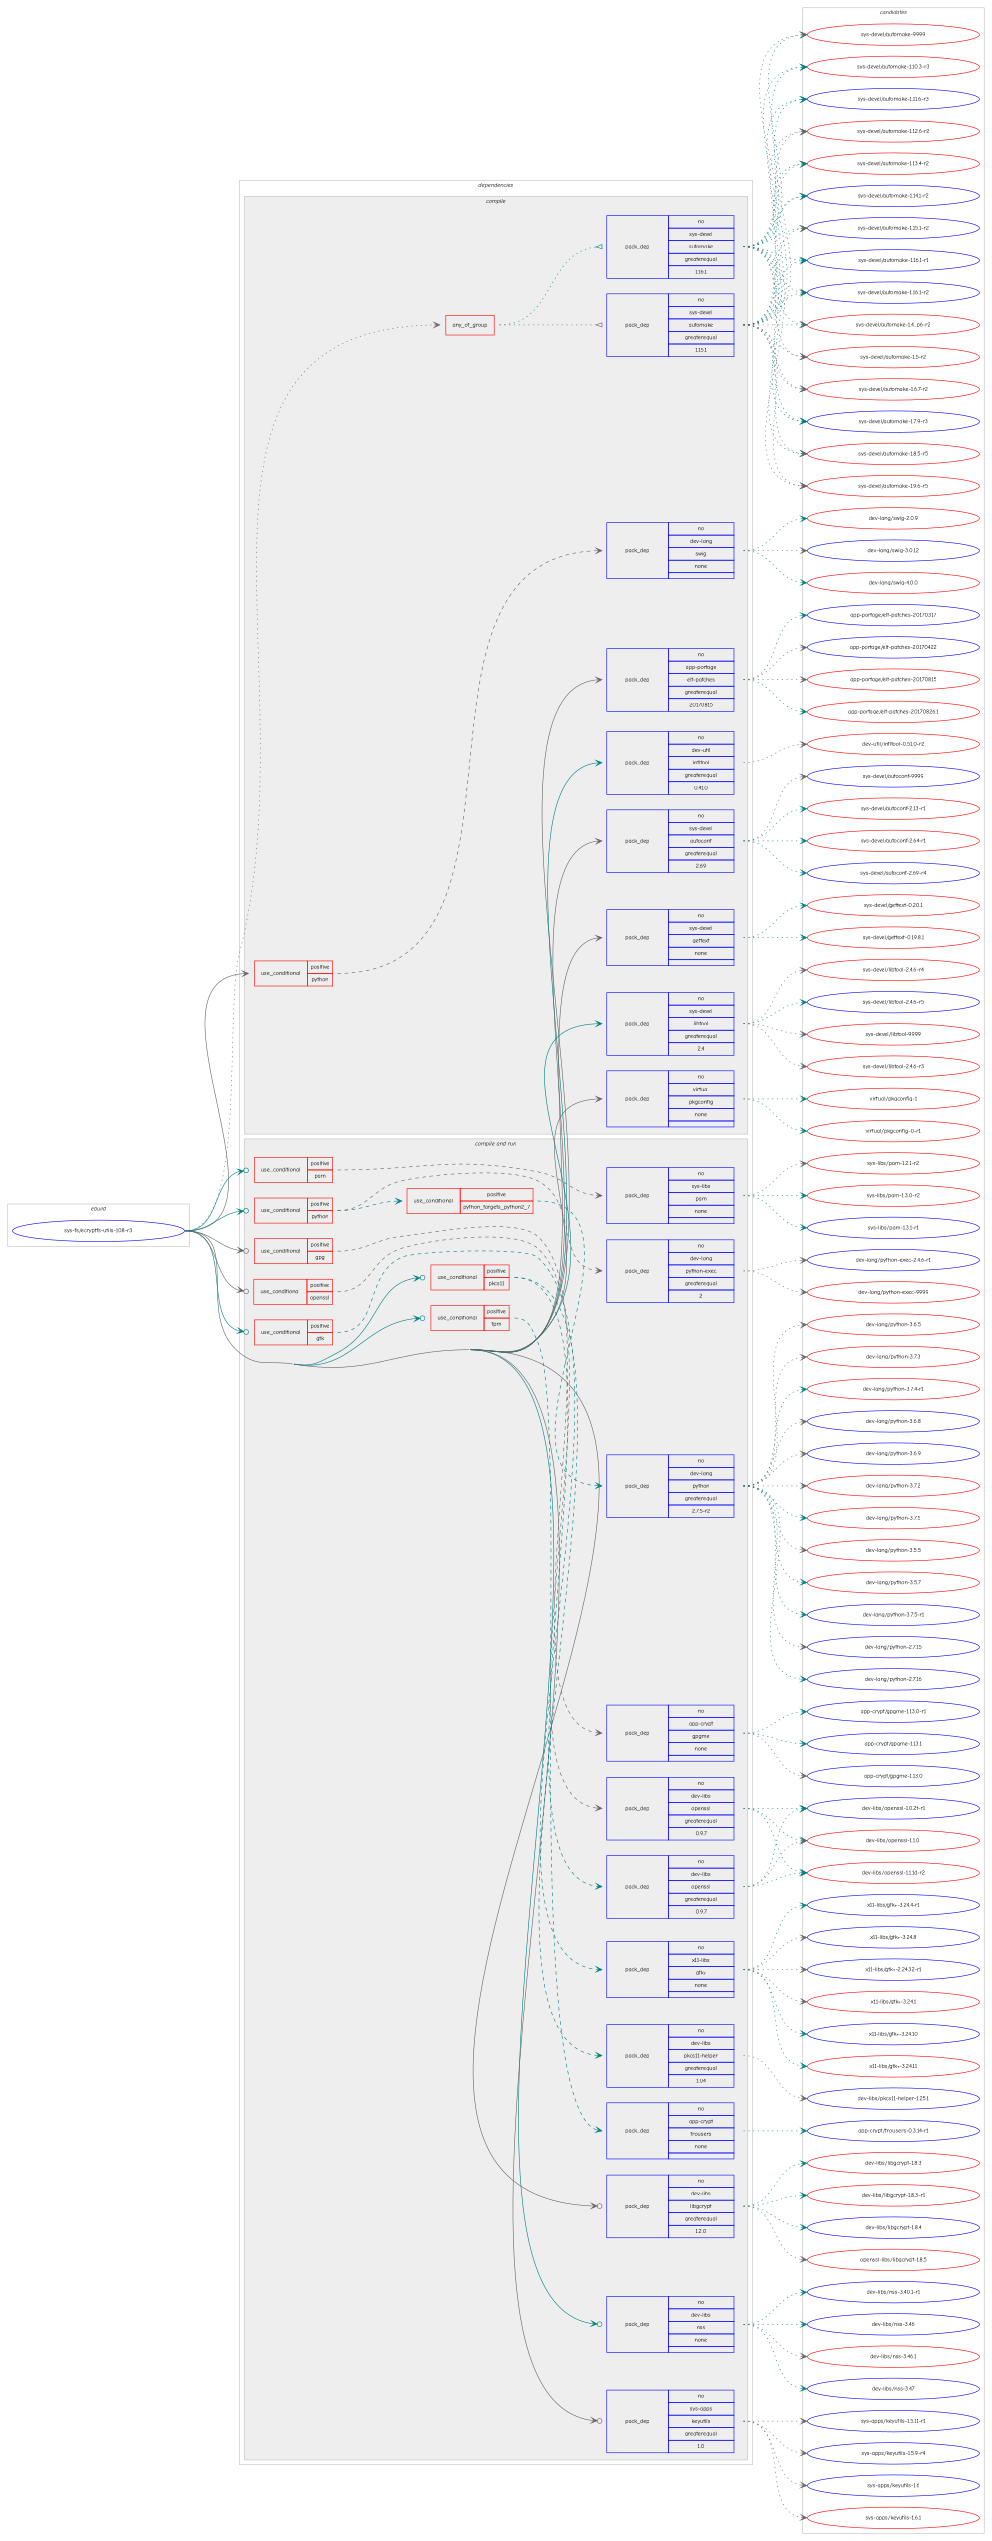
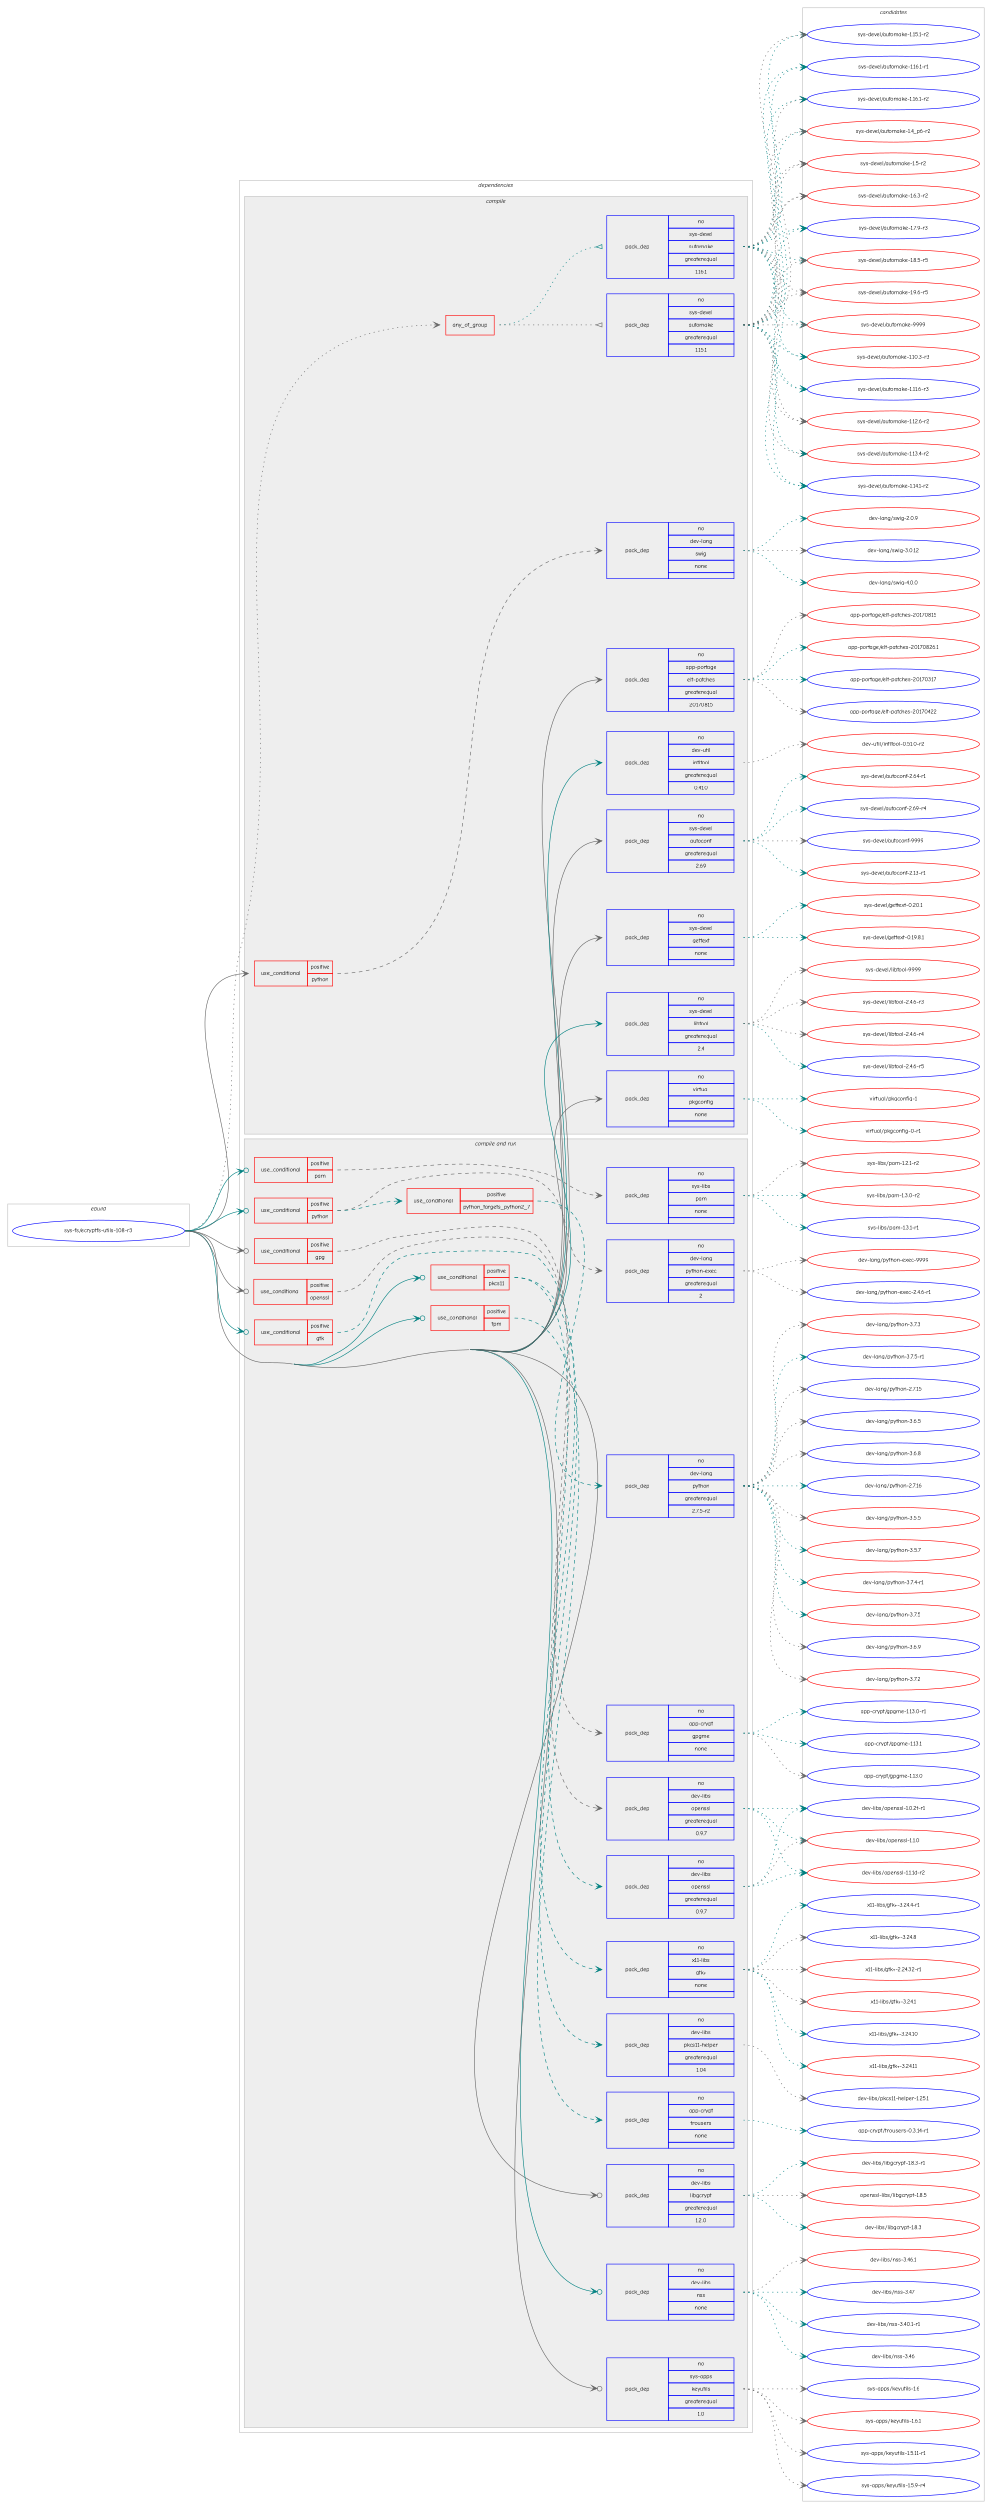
node "sys-devel/automake-1.6.7-r2": label "sys-devel/automake-1.6.7-r2" -> "sys-devel/automake-1.6.3-r2"
node "dev-lang/python-3.6.5": color red -> blue
node "x11-libs/gtk+-2.24.32-r1": color blue -> red
node "dev-libs/libgcrypt-1.8.4": removed
